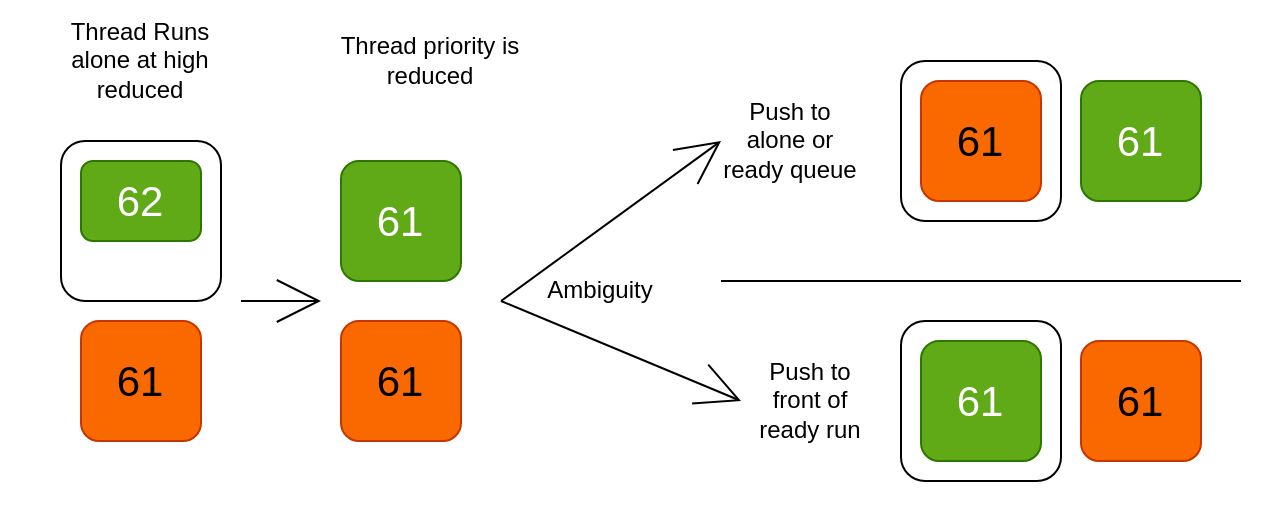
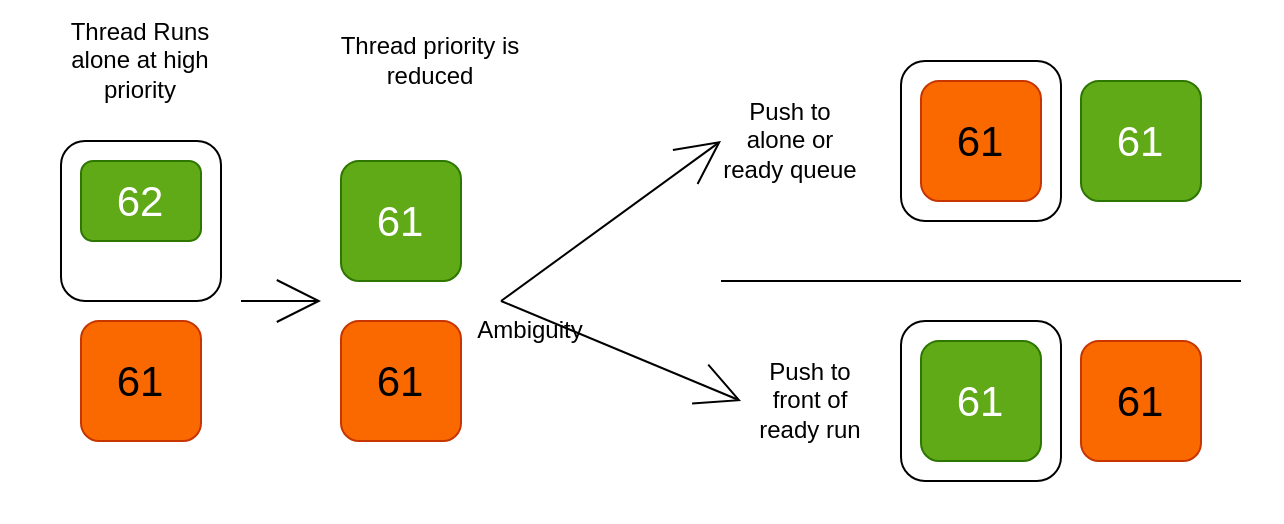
node "Thread Runs alone at high reduced": label "Thread Runs alone at high reduced" -> "Thread Runs alone at high priority"
node "Ambiguity": moved (601, 291) -> (531, 331)
